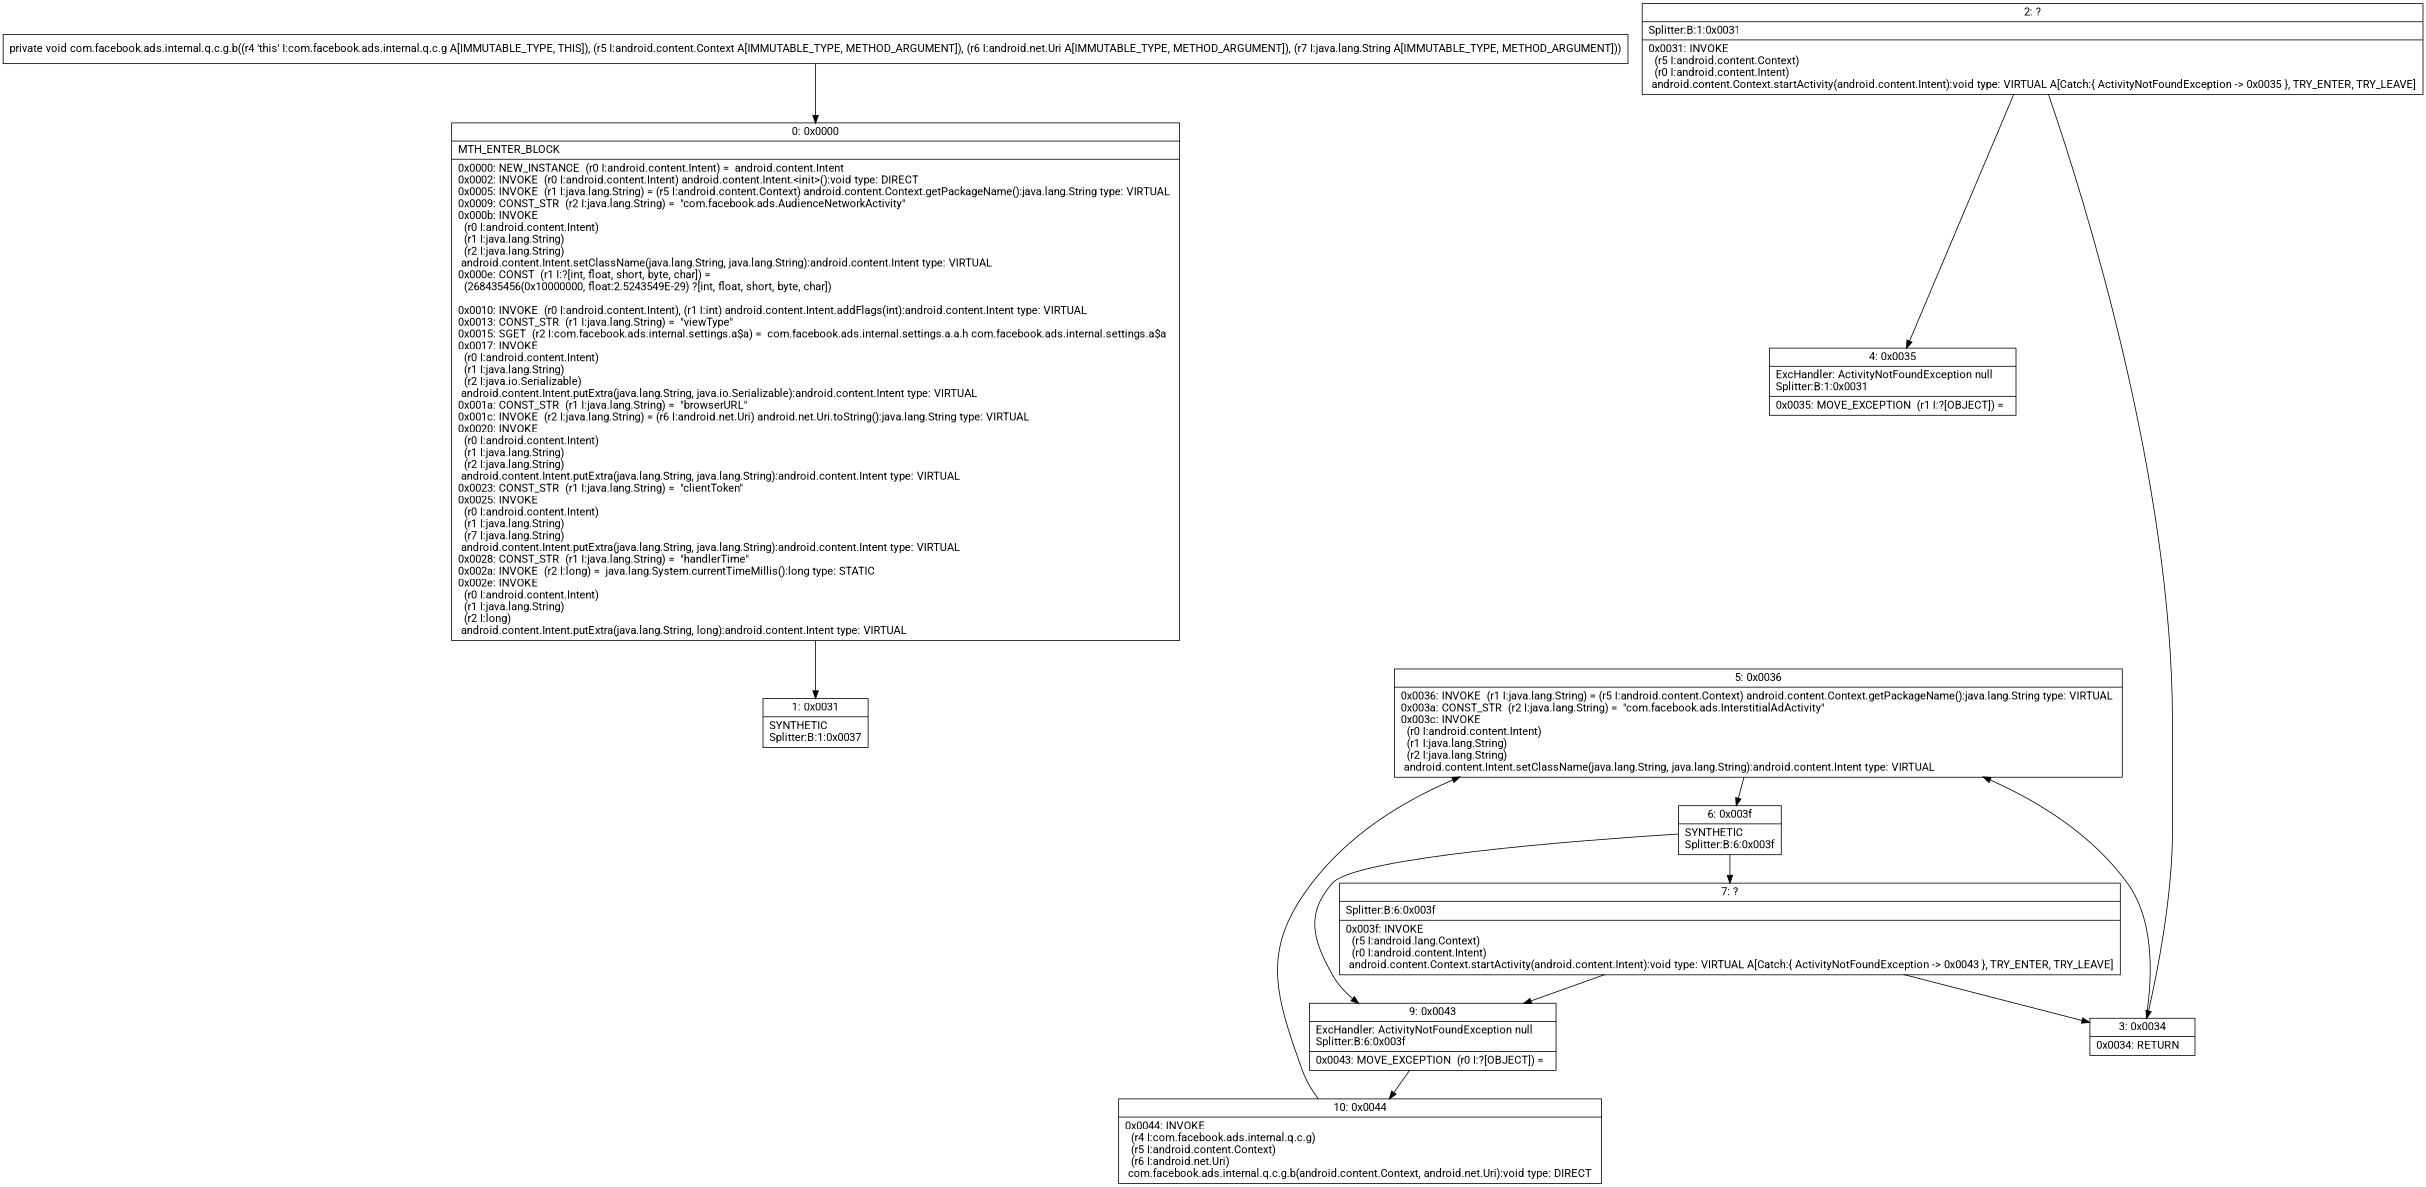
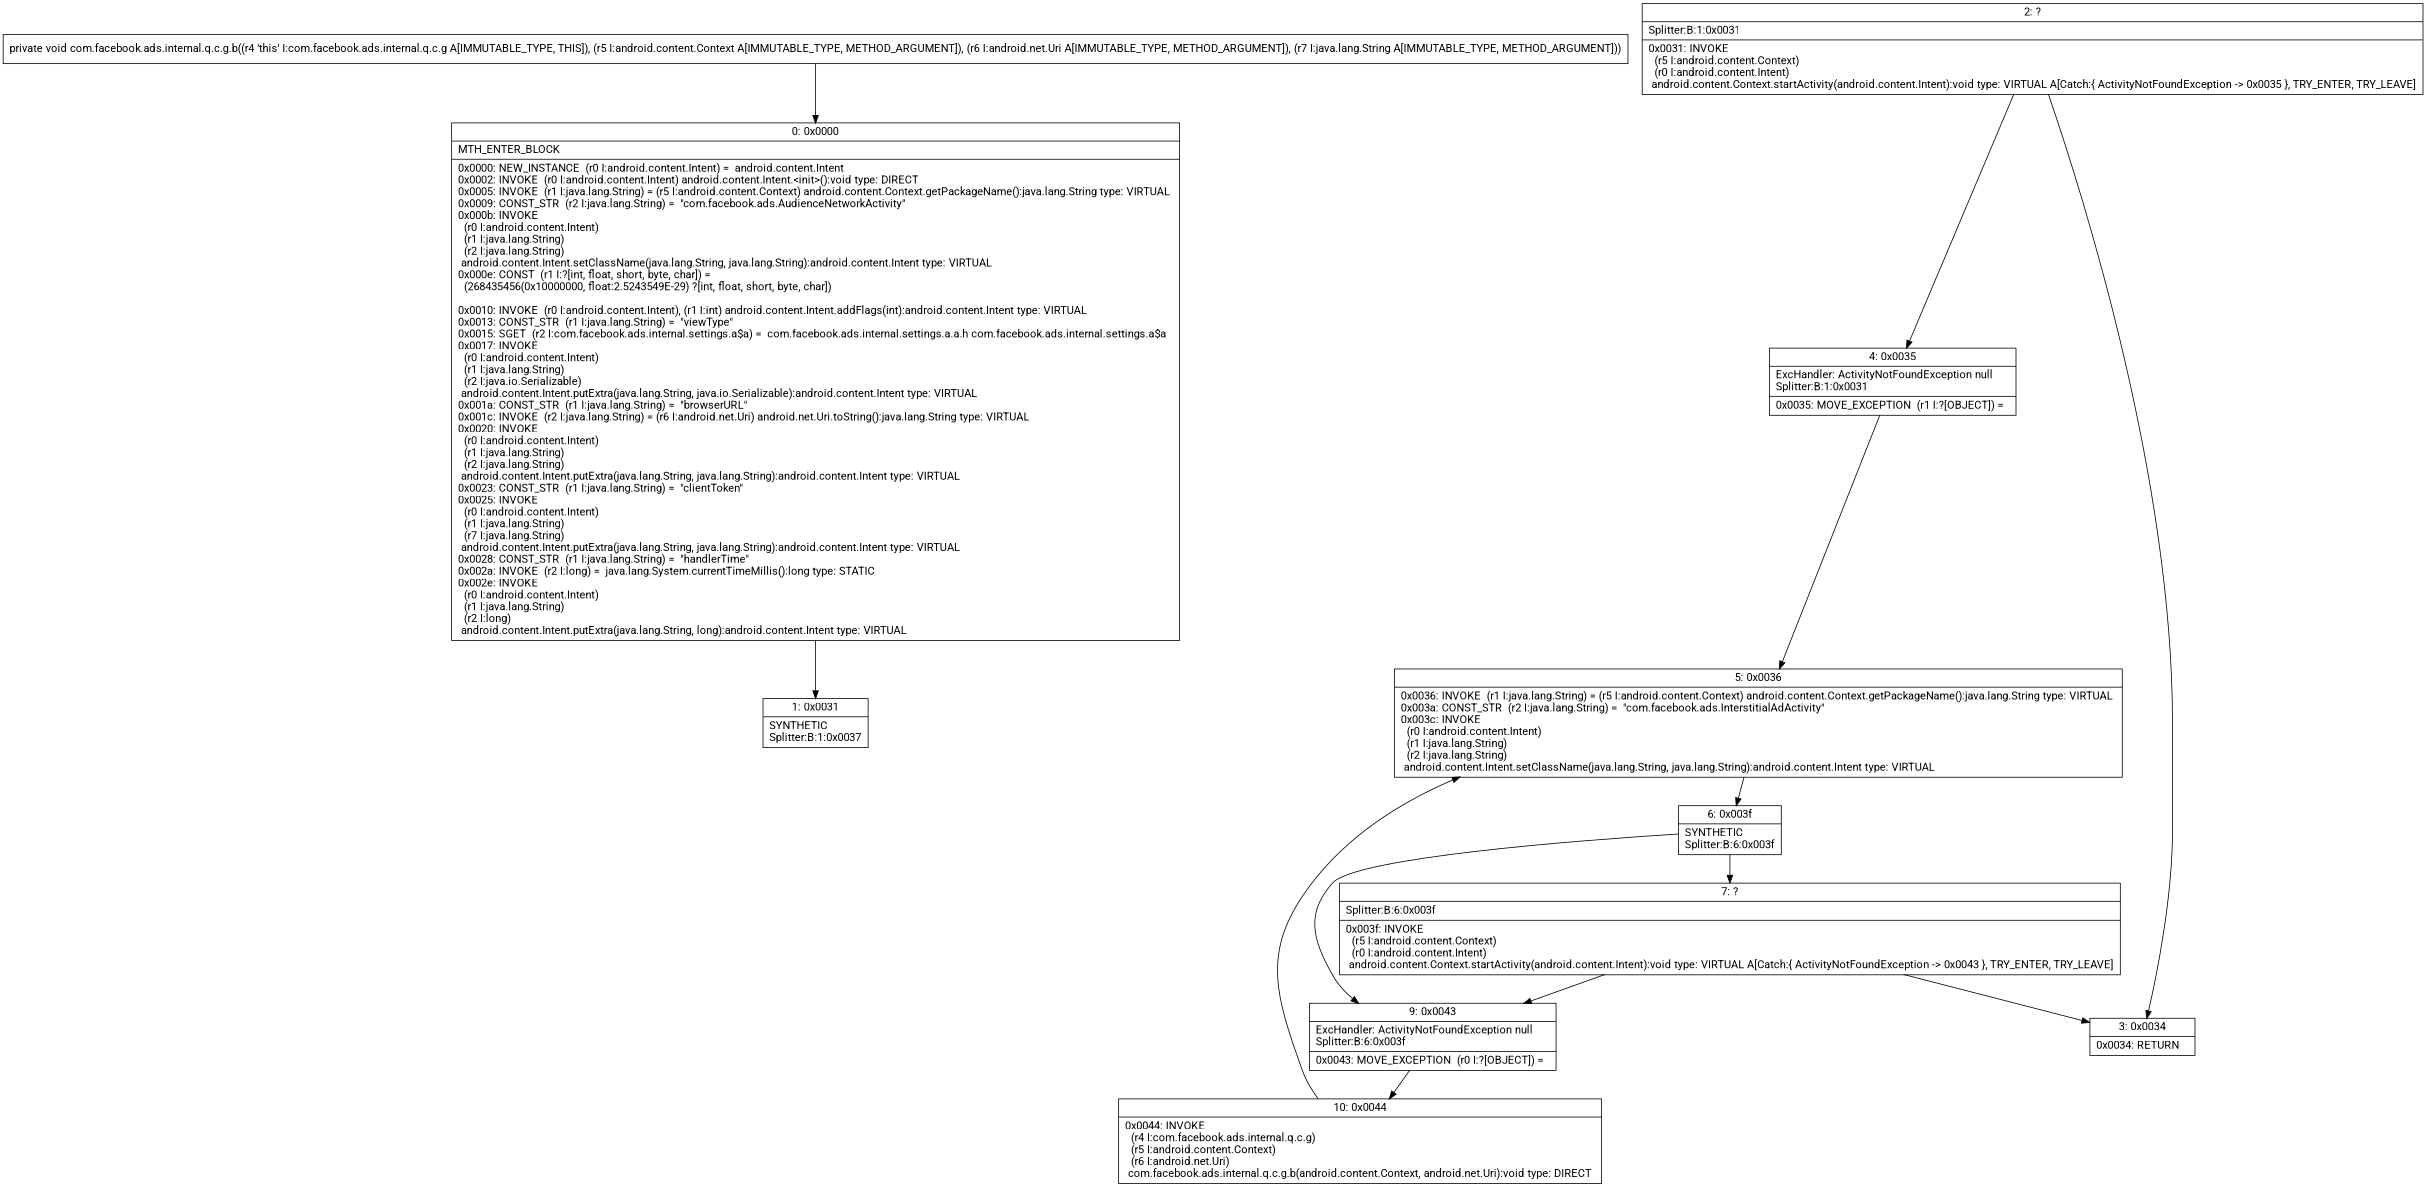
edge "3: 0x0034" -> "5: 0x0036": now "4: 0x0035" -> "5: 0x0036"
node "7: ?": text "(r5 I:android.lang.Context)" -> "(r5 I:android.content.Context)"
